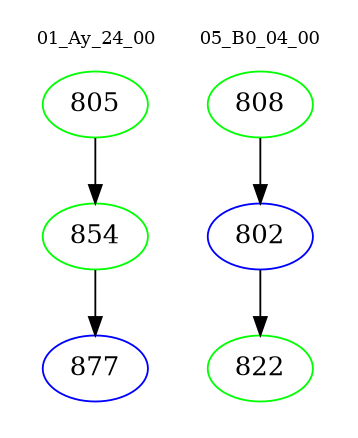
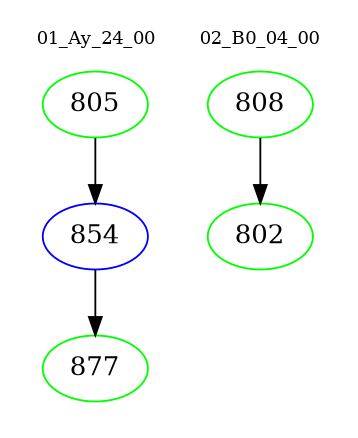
cluster "05_B0_04_00": label "05_B0_04_00" -> "02_B0_04_00"
node "854": color green -> blue
node "802": color blue -> green
node "877": color blue -> green
node "822": removed
